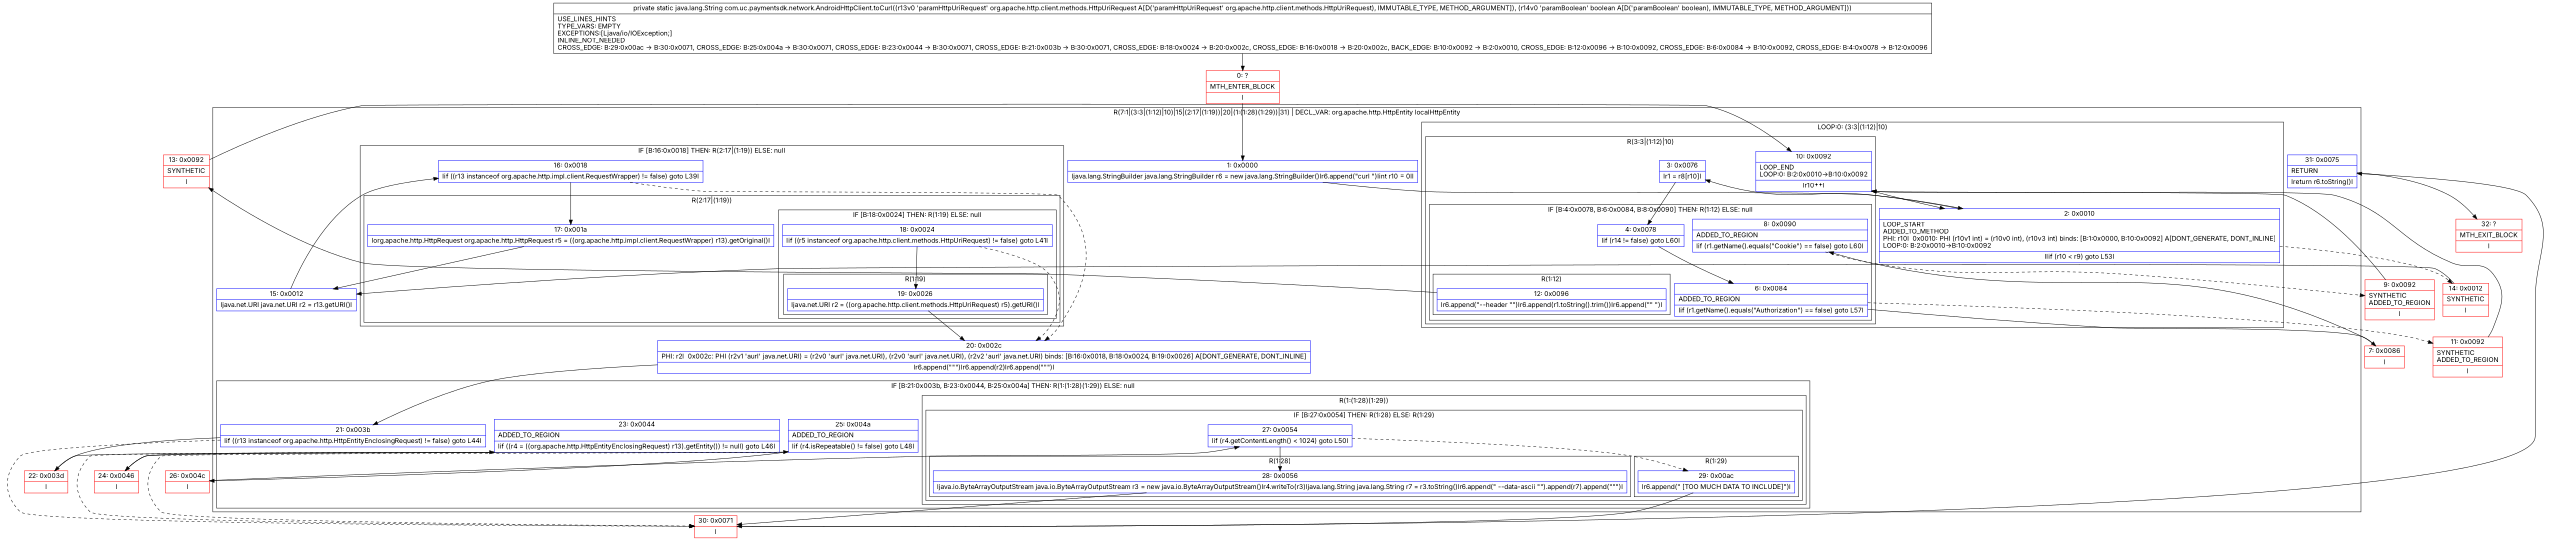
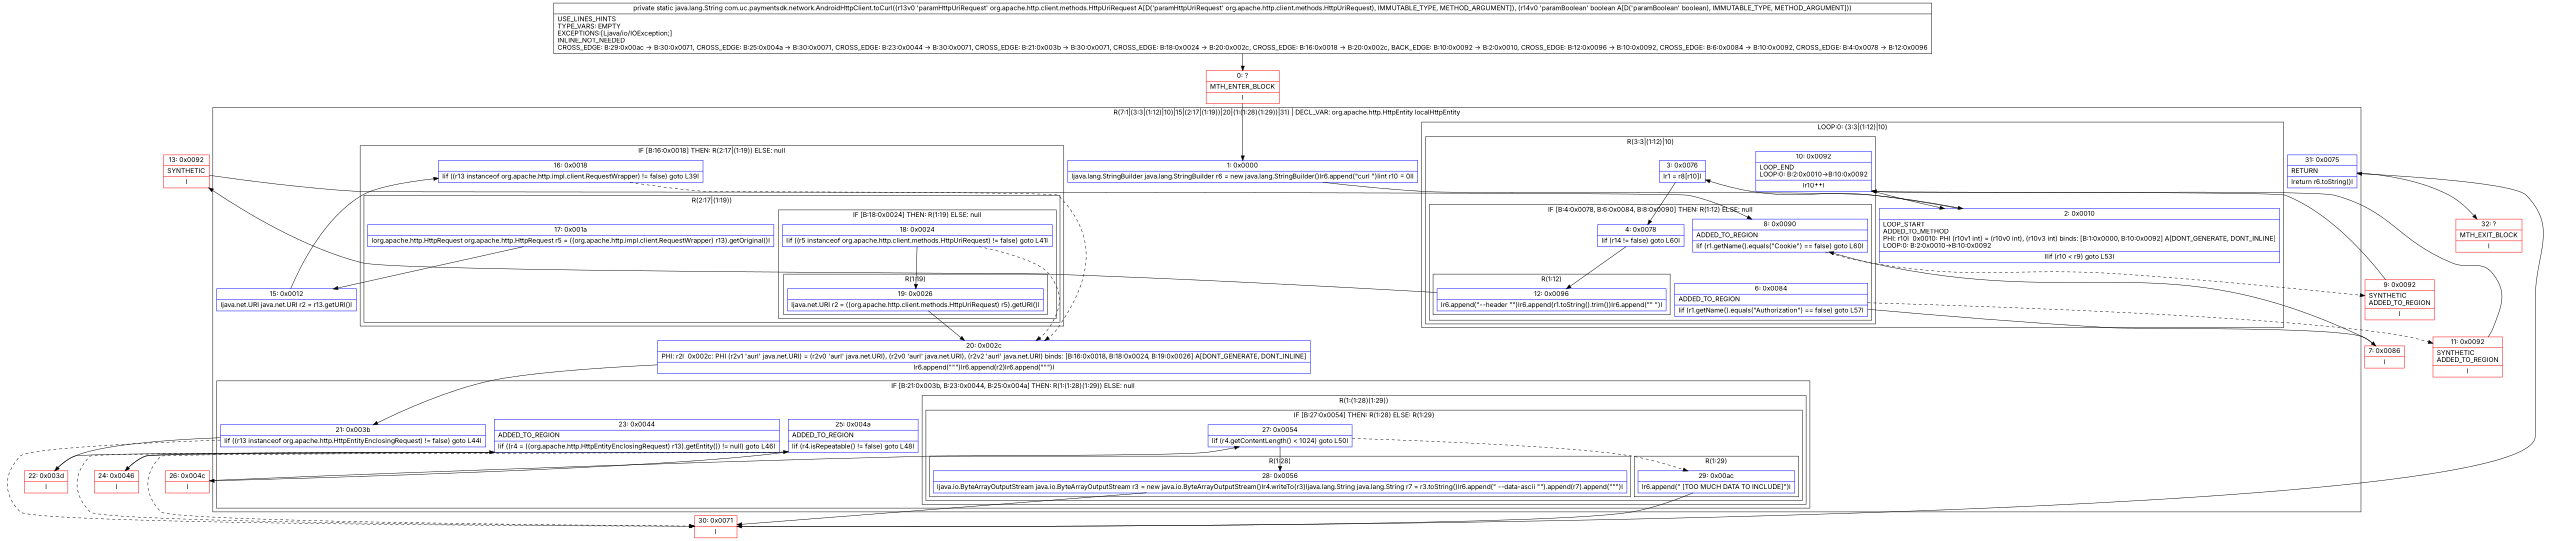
edge "13: 0x0092" -> "10: 0x0092": now "13: 0x0092" -> "8: 0x0090"
edge "16: 0x0018" -> "17: 0x001a": removed
edge "4: 0x0078" -> "6: 0x0084": now "4: 0x0078" -> "12: 0x0096"
node "14: 0x0012": removed
